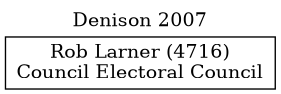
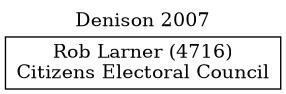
node "Rob Larner (4716) Council Electoral Council": label "Rob Larner (4716) Council Electoral Council" -> "Rob Larner (4716) Citizens Electoral Council"
